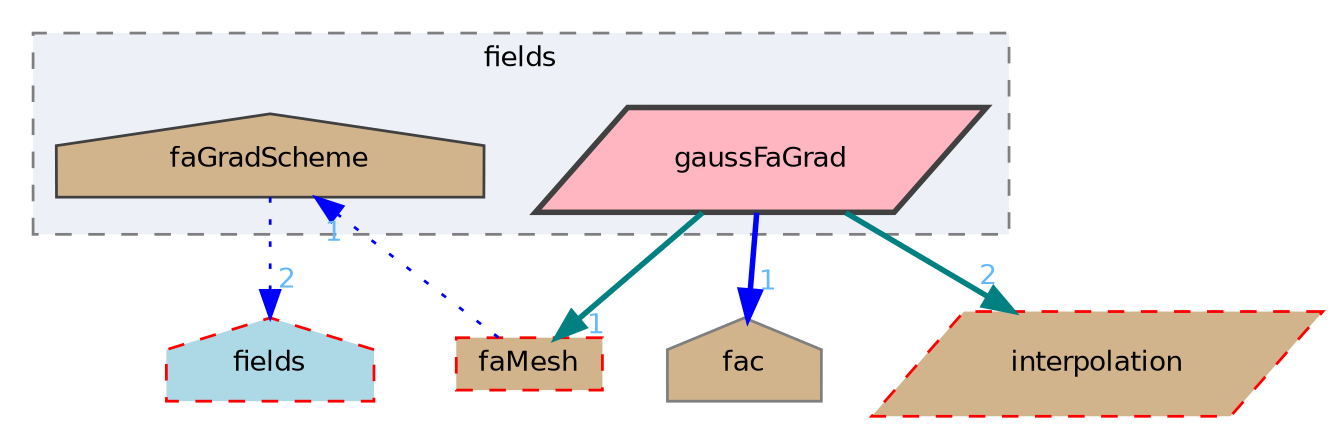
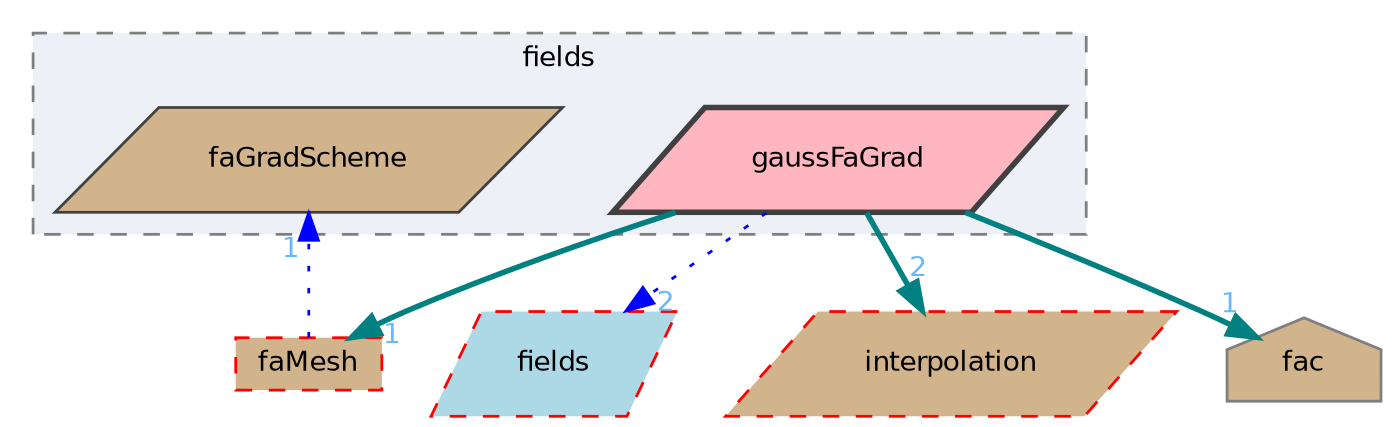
node "faGradScheme": shape house -> parallelogram
edge "gaussFaGrad" -> "fac": color blue -> teal
edge "faGradScheme" -> "fields": now "gaussFaGrad" -> "fields"
node "fields": shape house -> parallelogram
